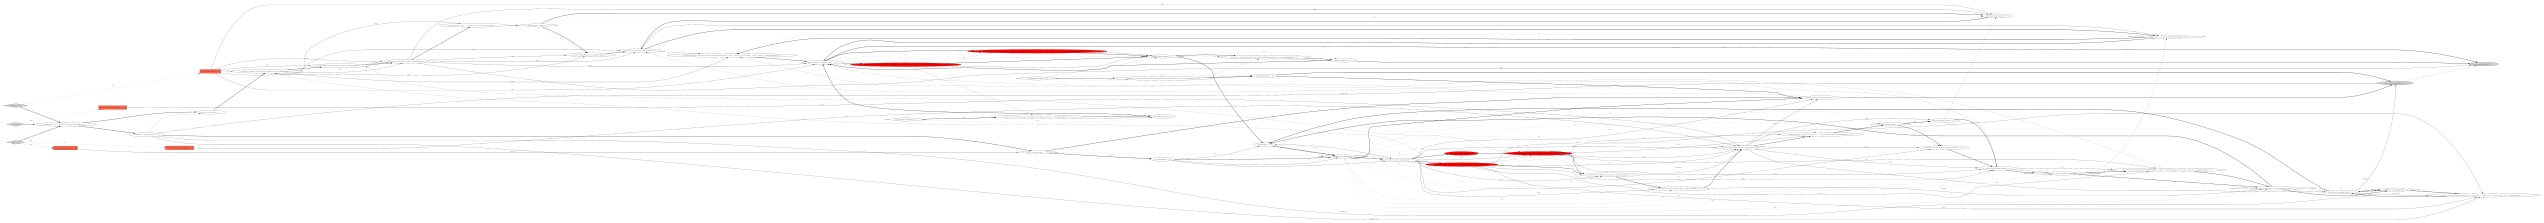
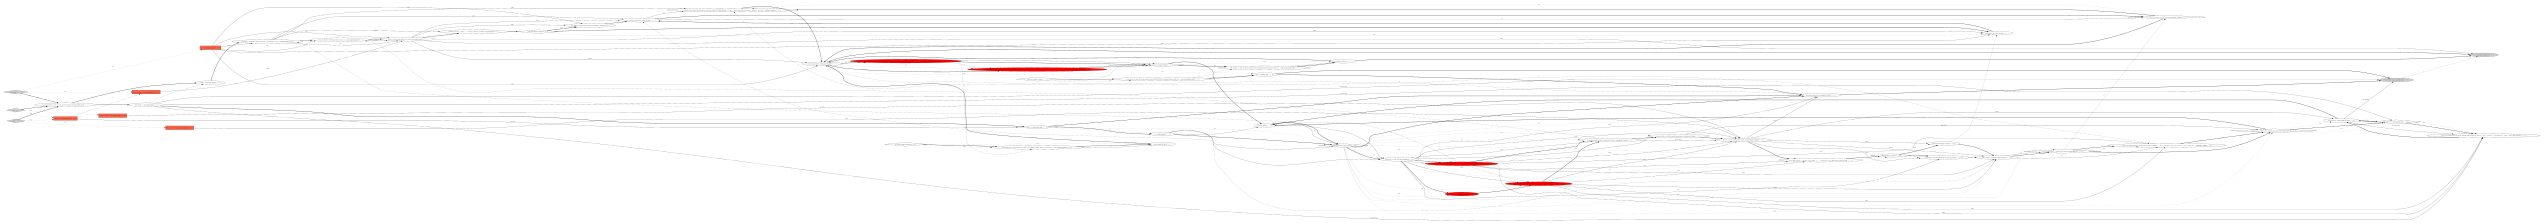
node "ResourceLoader loader@@@2@@@['0', '0', '1']": added
